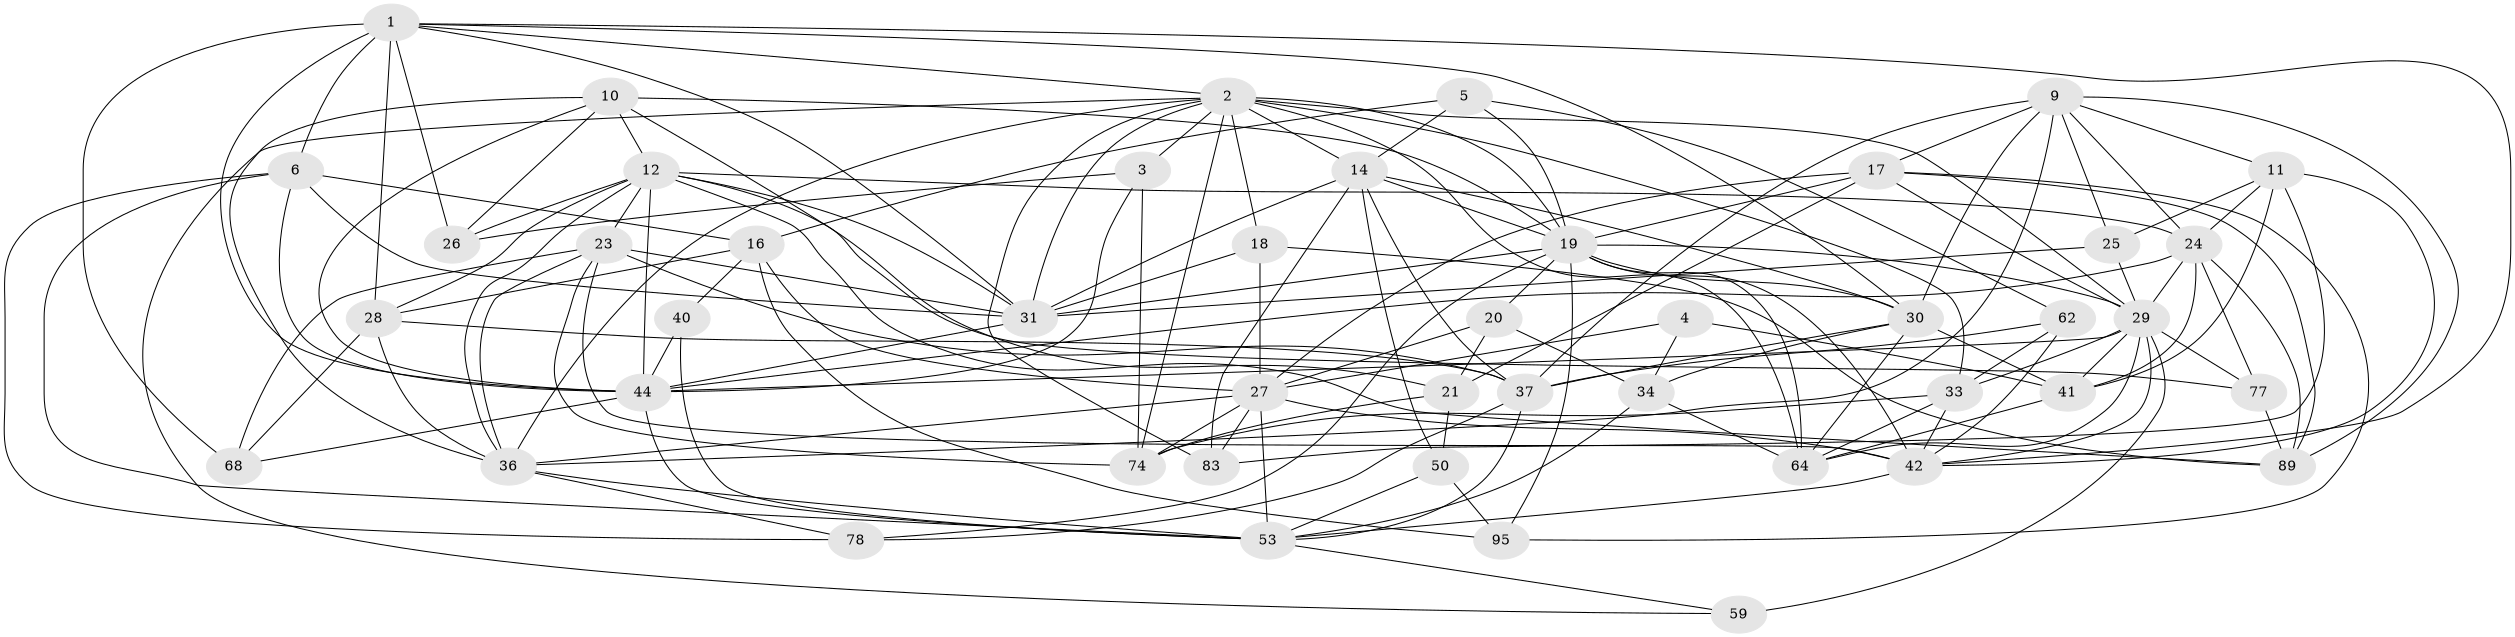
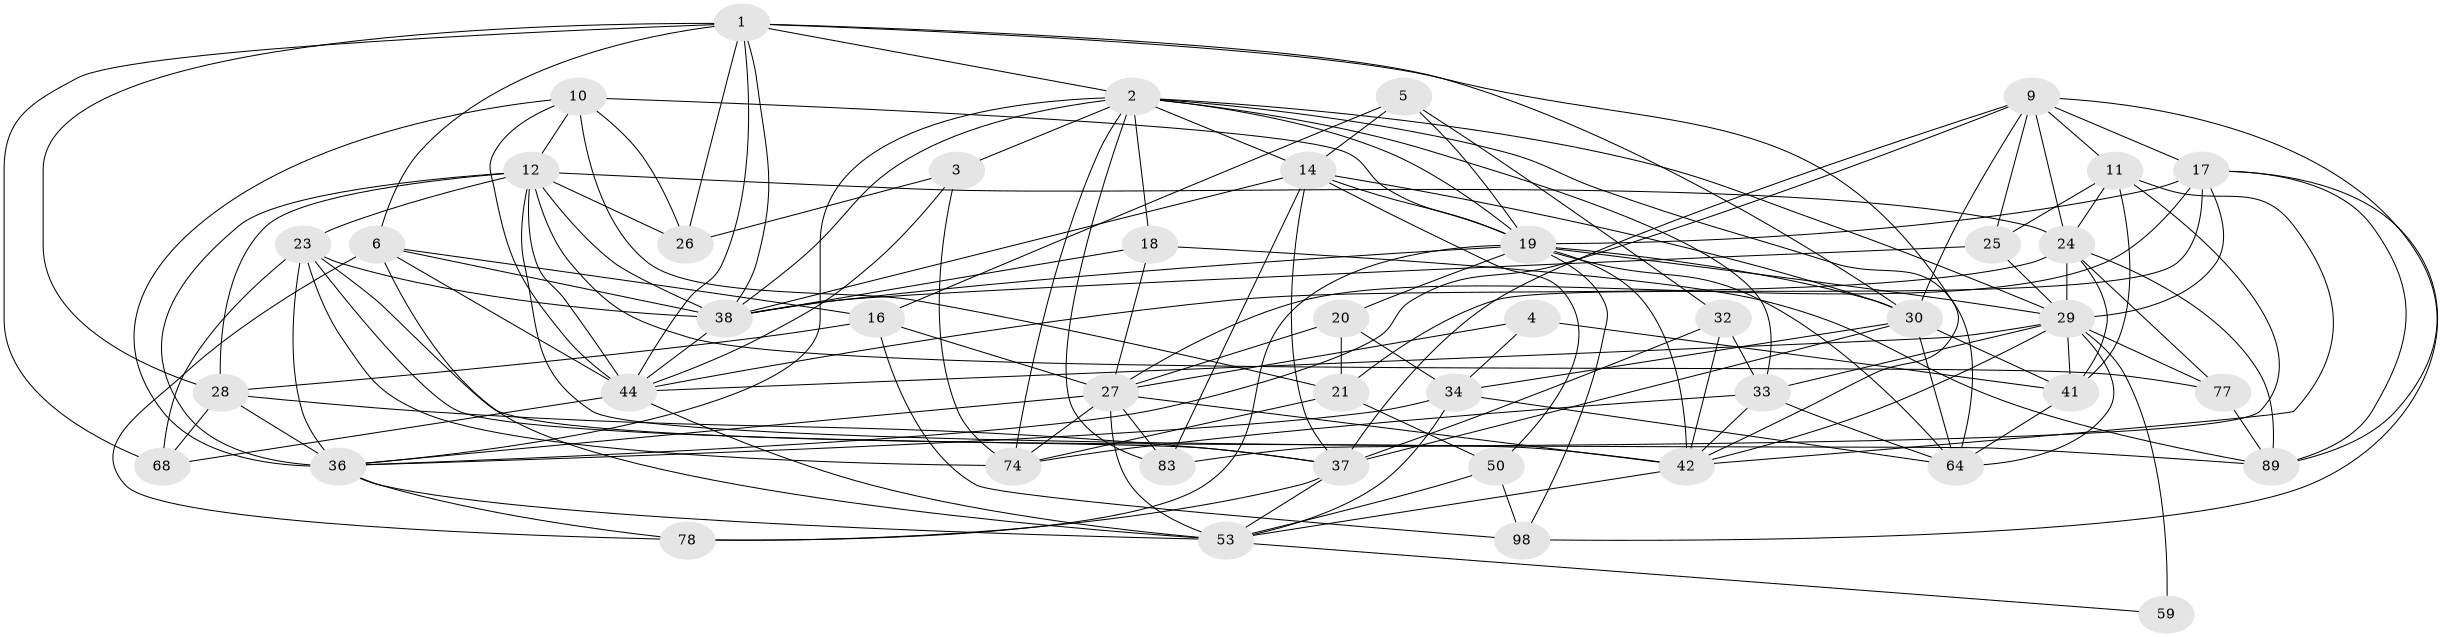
node "40": removed
node "31": label "31" -> "38"
node "62": label "62" -> "32"
edge "34" -- "36": added
edge "2" -- "59": removed
node "95": label "95" -> "98"
